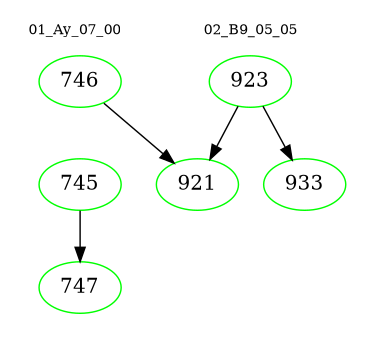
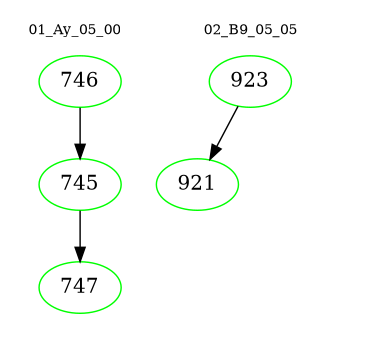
cluster "01_Ay_07_00": label "01_Ay_07_00" -> "01_Ay_05_00"
edge "746" -> "921": now "746" -> "745"
node "933": removed
